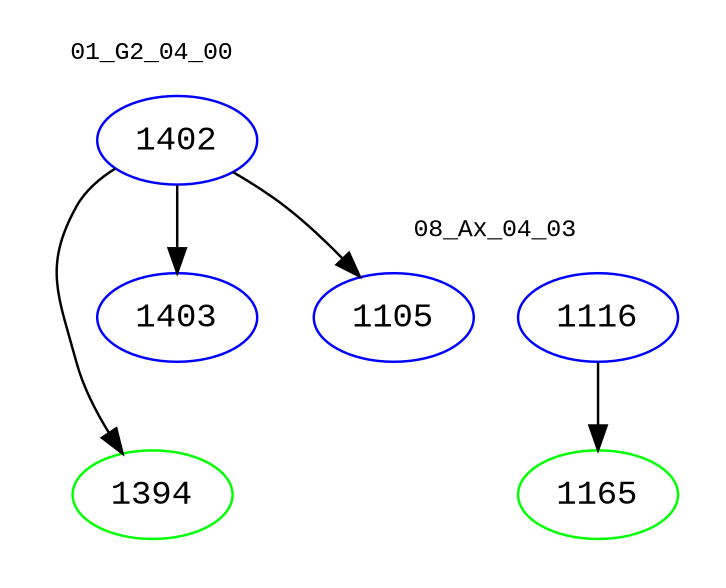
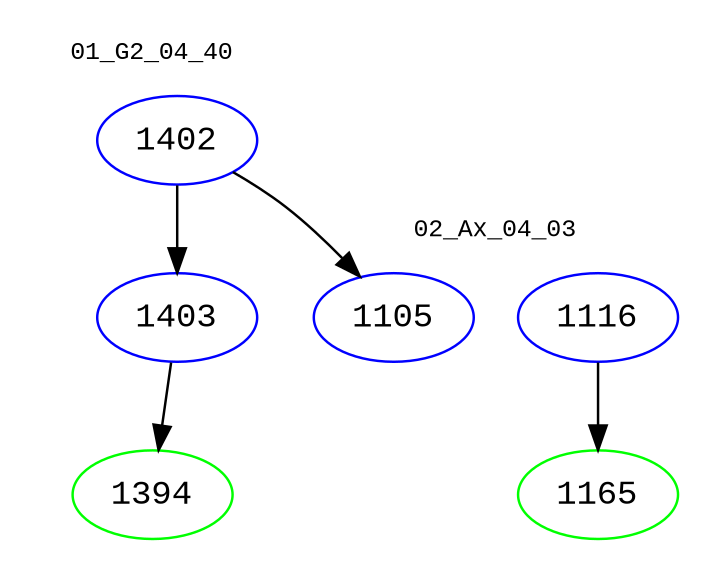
cluster "01_G2_04_00": label "01_G2_04_00" -> "01_G2_04_40"
cluster "08_Ax_04_03": label "08_Ax_04_03" -> "02_Ax_04_03"
edge "1402" -> "1394": now "1403" -> "1394"
